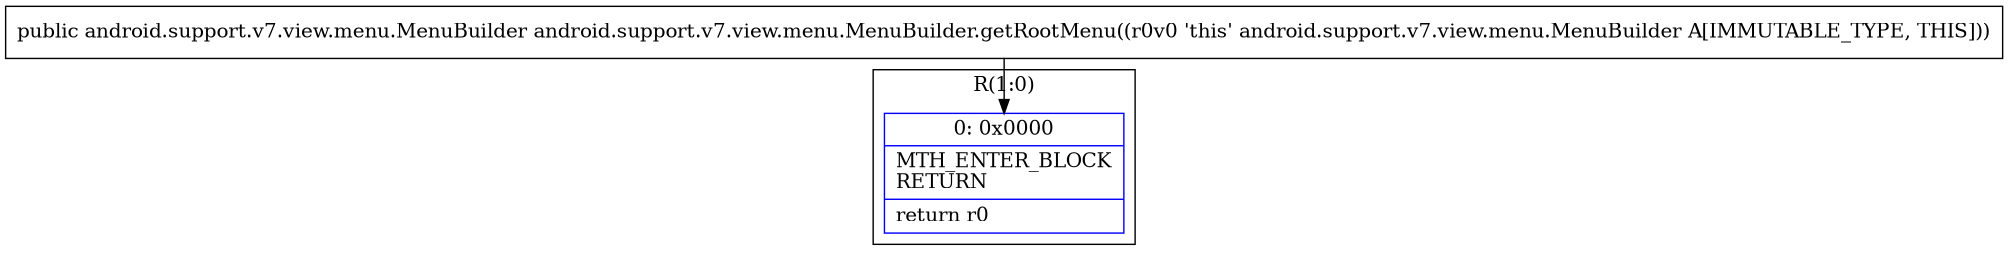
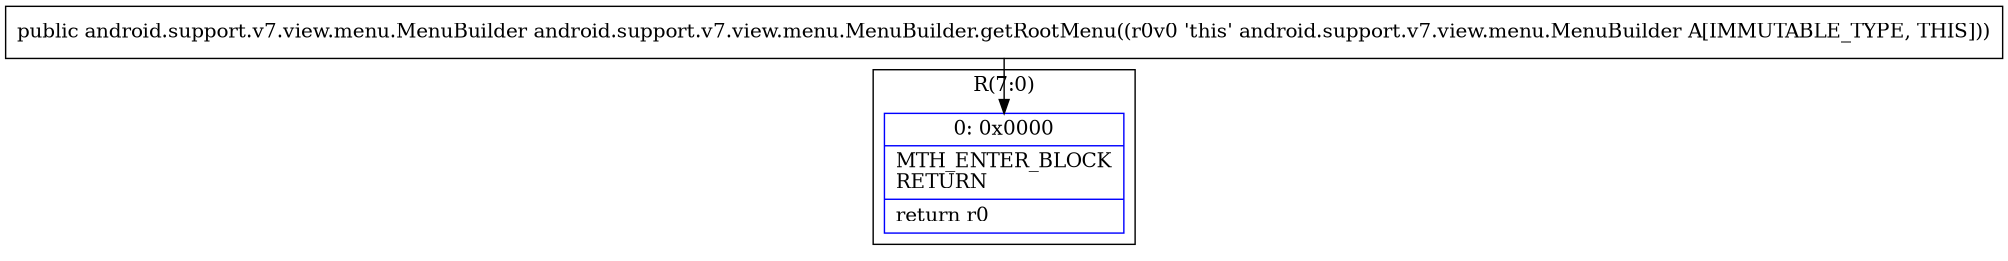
cluster "R(1:0)": label "R(1:0)" -> "R(7:0)"
